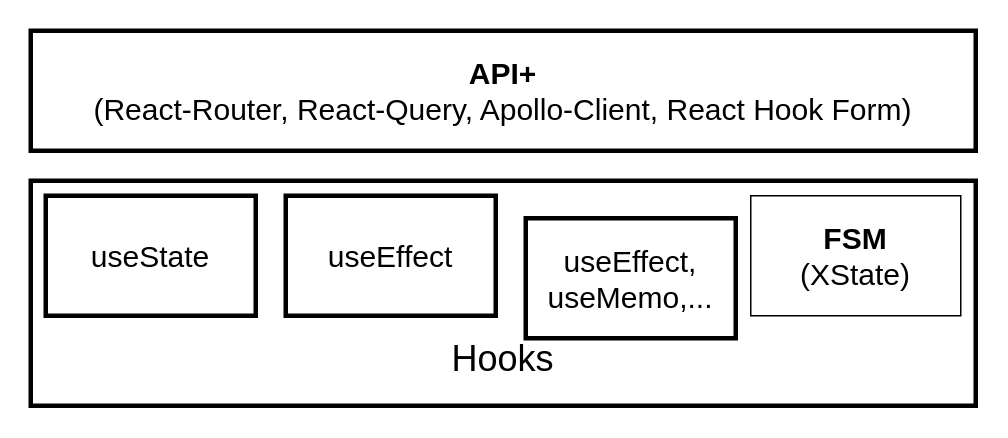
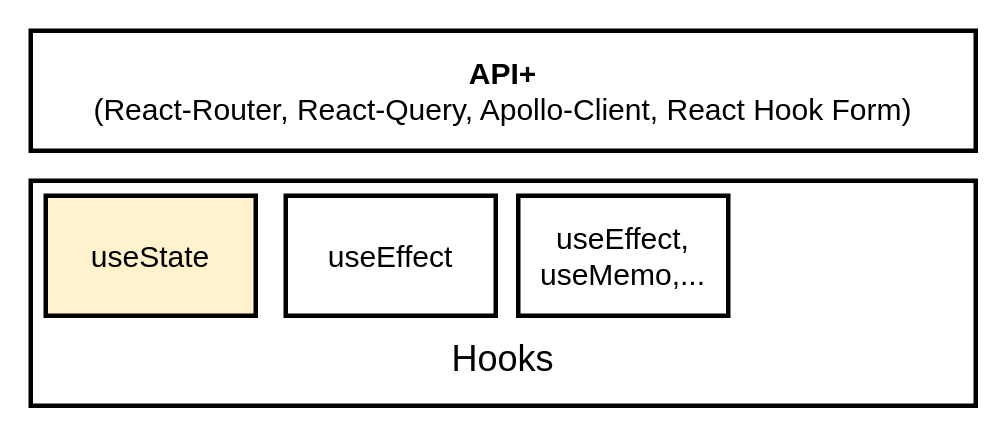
node "useState": fillcolor #ffffff -> #fff2cc
node "FSM (XState)": removed
node "useEffect, useMemo,...": moved (631, 278) -> (623, 256)
